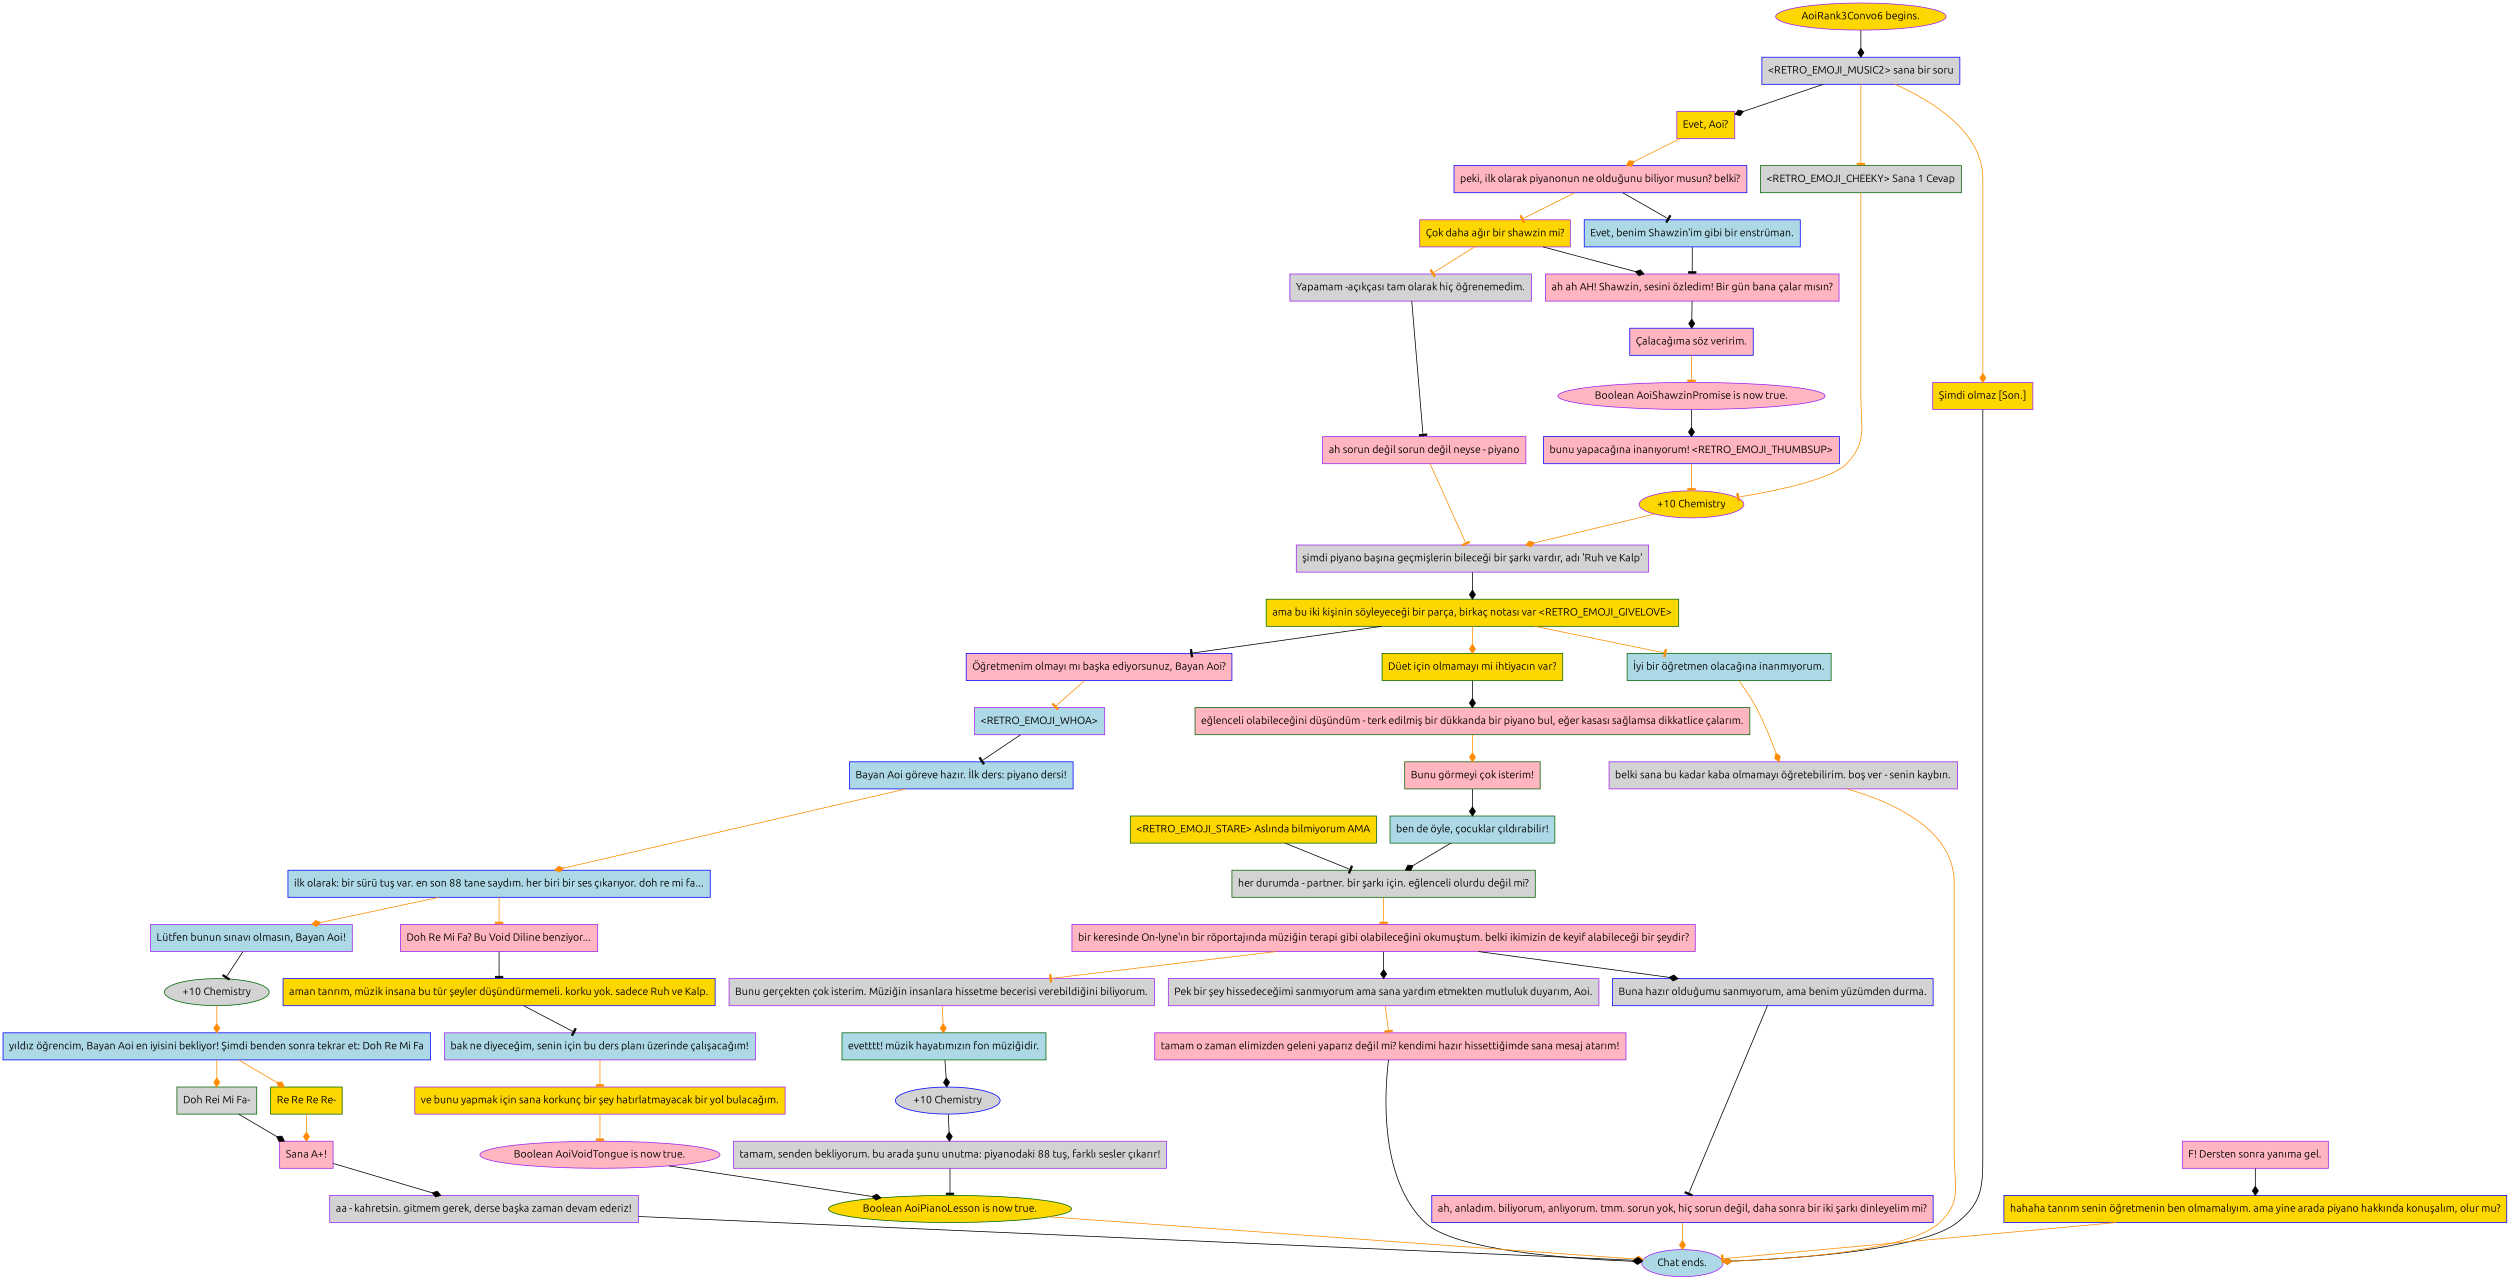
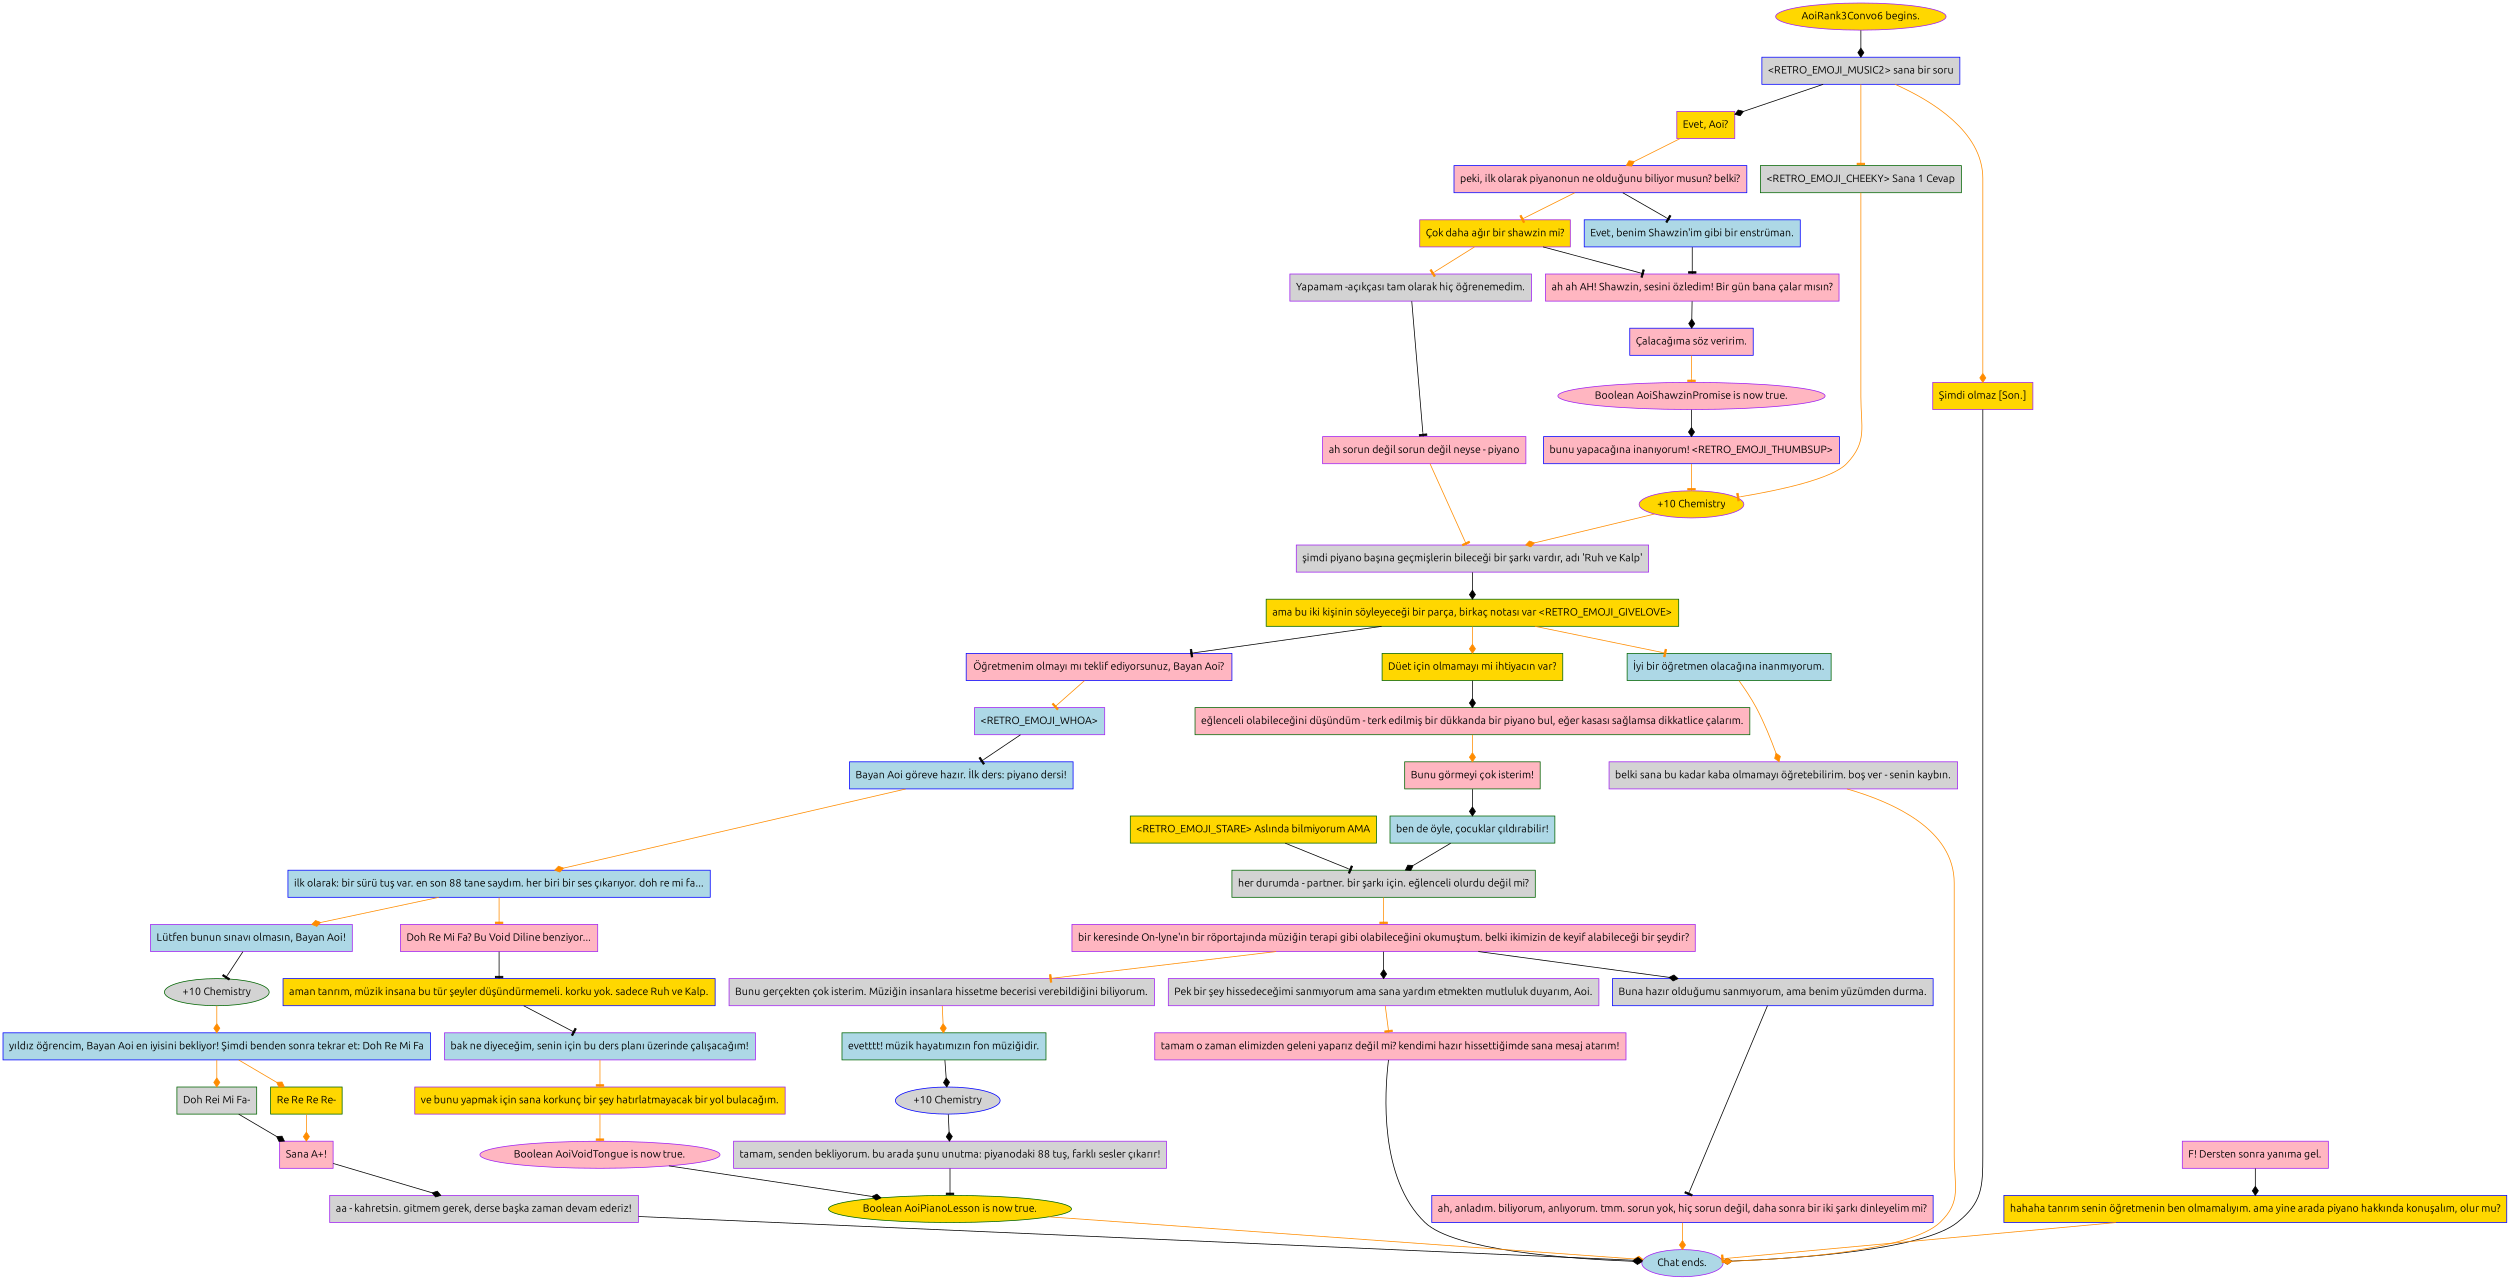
edge "Çok daha ağır bir shawzin mi?" -> "ah ah AH! Shawzin, sesini özledim! Bir gün bana çalar mısın?": arrowhead diamond -> tee
node "Öğretmenim olmayı mı başka ediyorsunuz, Bayan Aoi?": label "Öğretmenim olmayı mı başka ediyorsunuz, Bayan Aoi?" -> "Öğretmenim olmayı mı teklif ediyorsunuz, Bayan Aoi?"
